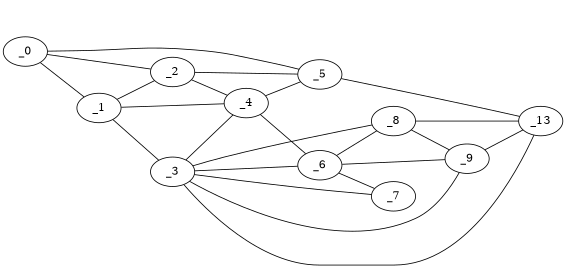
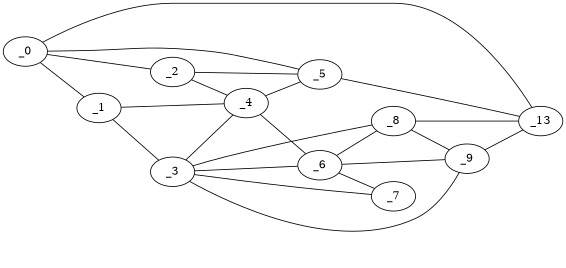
edge "_2" -- "_1": removed
edge "_13" -- "_3": now "_13" -- "_0"
